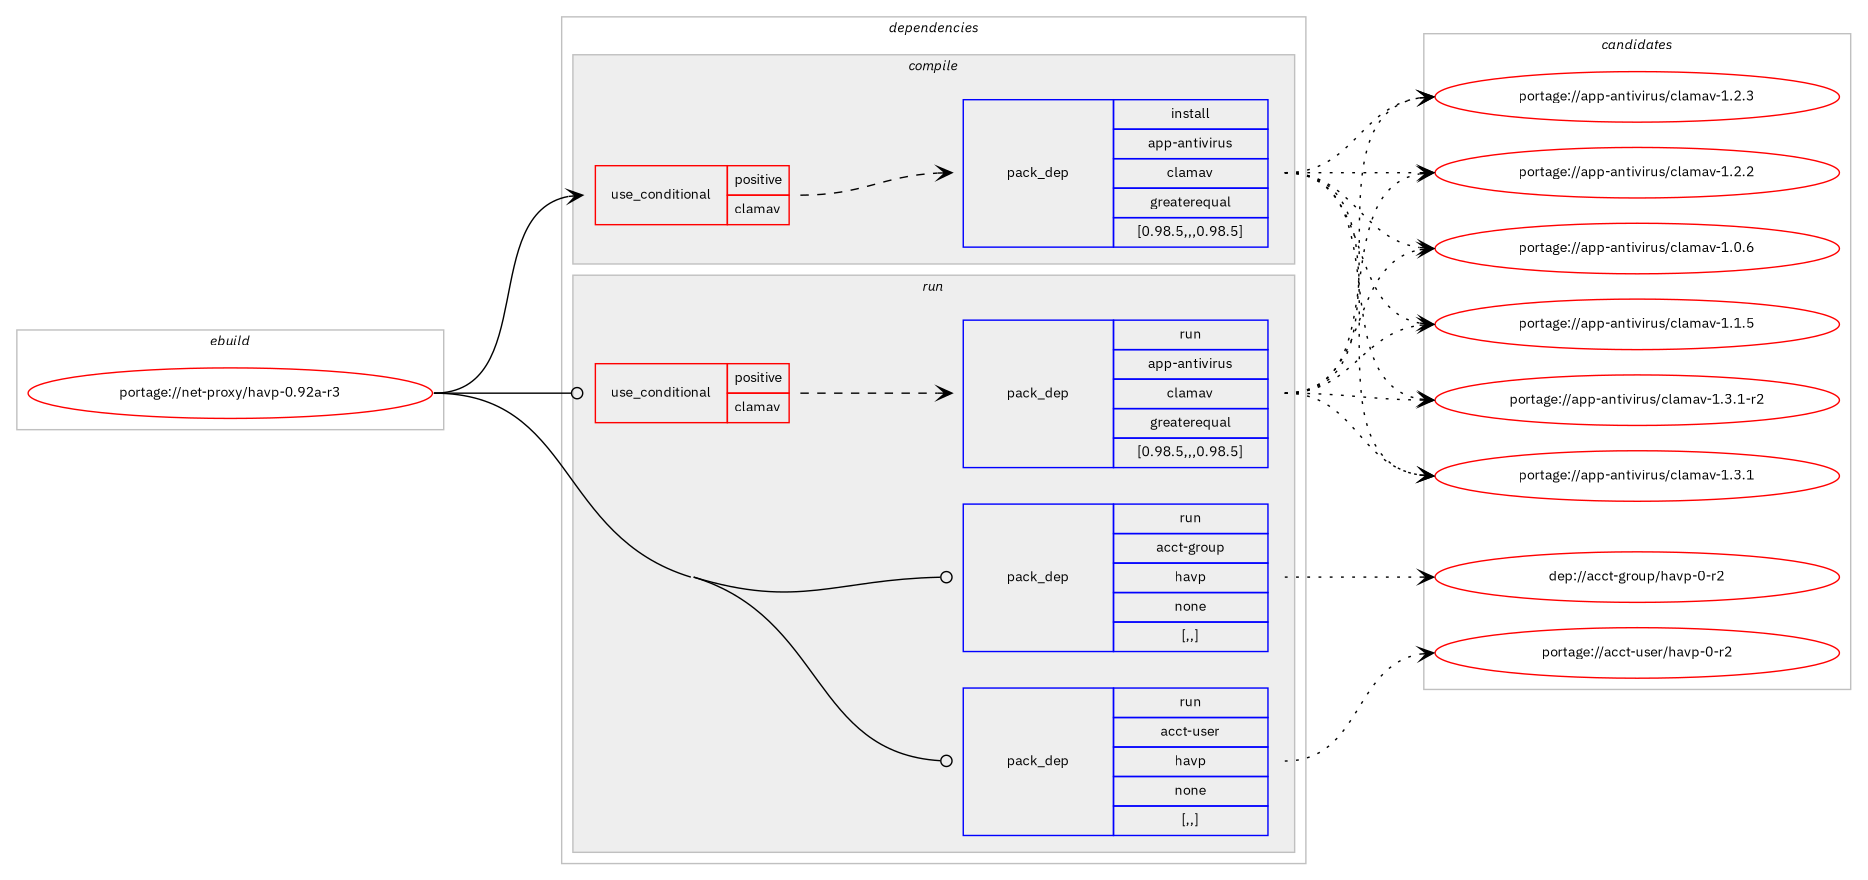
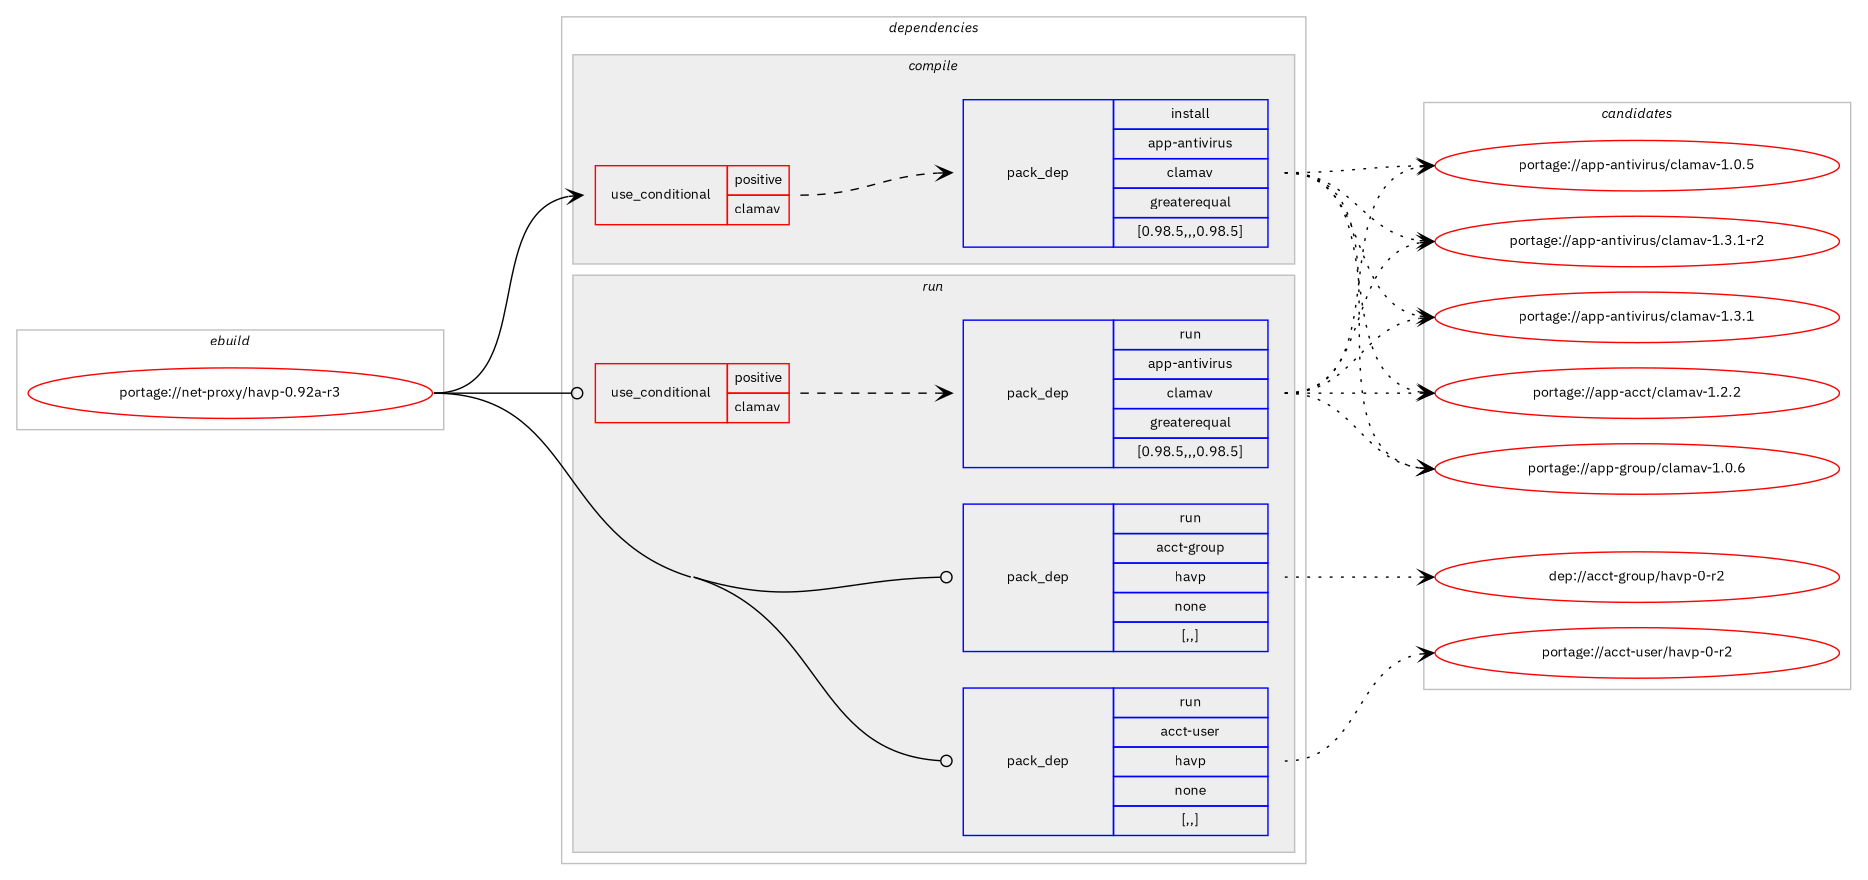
node "portage://app-antivirus/clamav-1.2.3": removed
node "portage://app-antivirus/clamav-1.2.2": label "portage://app-antivirus/clamav-1.2.2" -> "portage://app-acct/clamav-1.2.2"
node "portage://app-antivirus/clamav-1.0.6": label "portage://app-antivirus/clamav-1.0.6" -> "portage://app-group/clamav-1.0.6"
node "portage://app-antivirus/clamav-1.1.5": label "portage://app-antivirus/clamav-1.1.5" -> "portage://app-antivirus/clamav-1.0.5"
